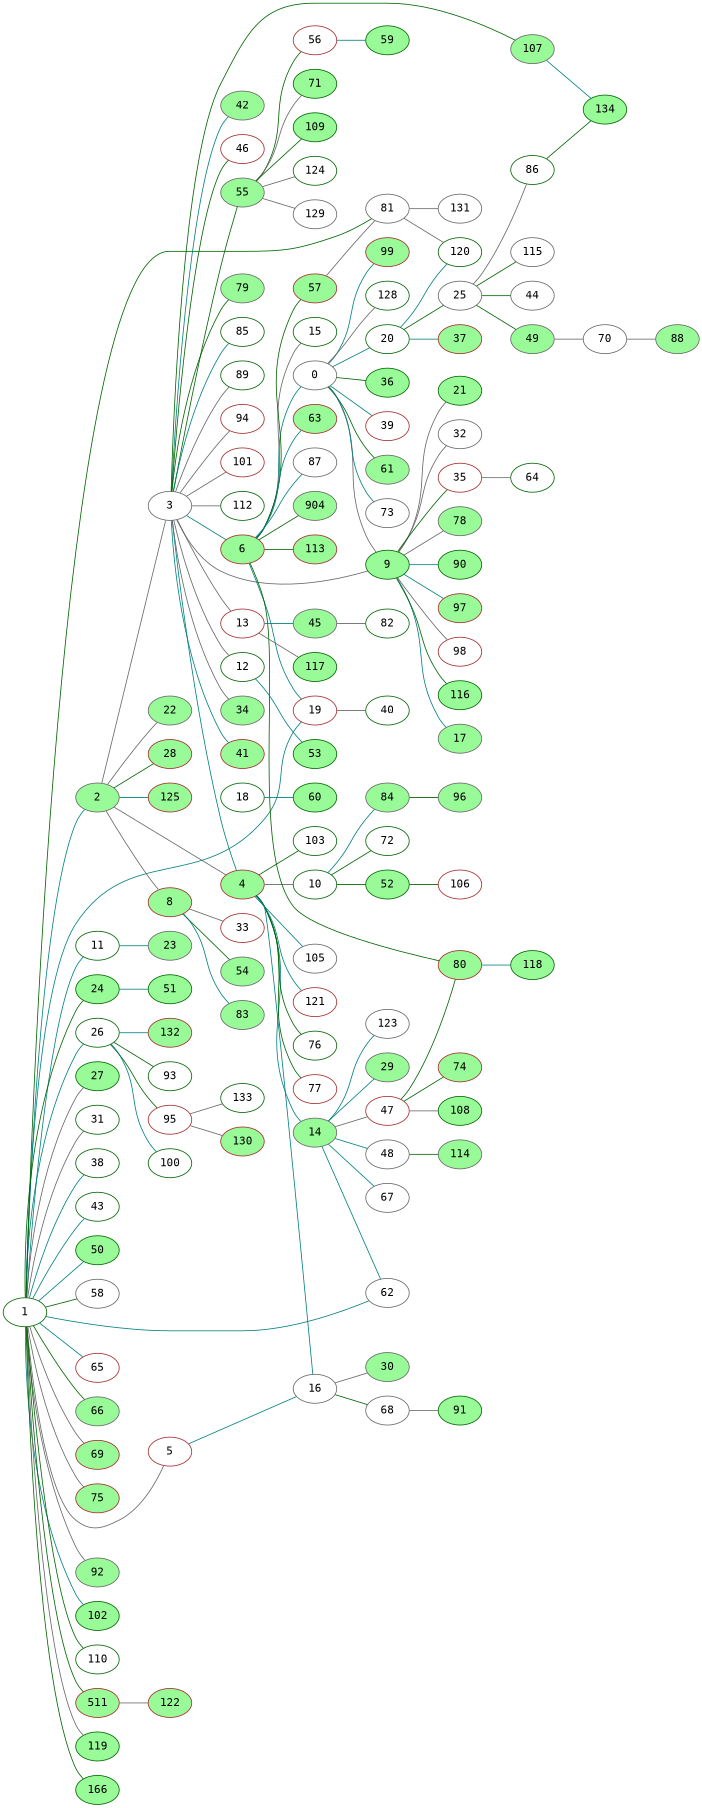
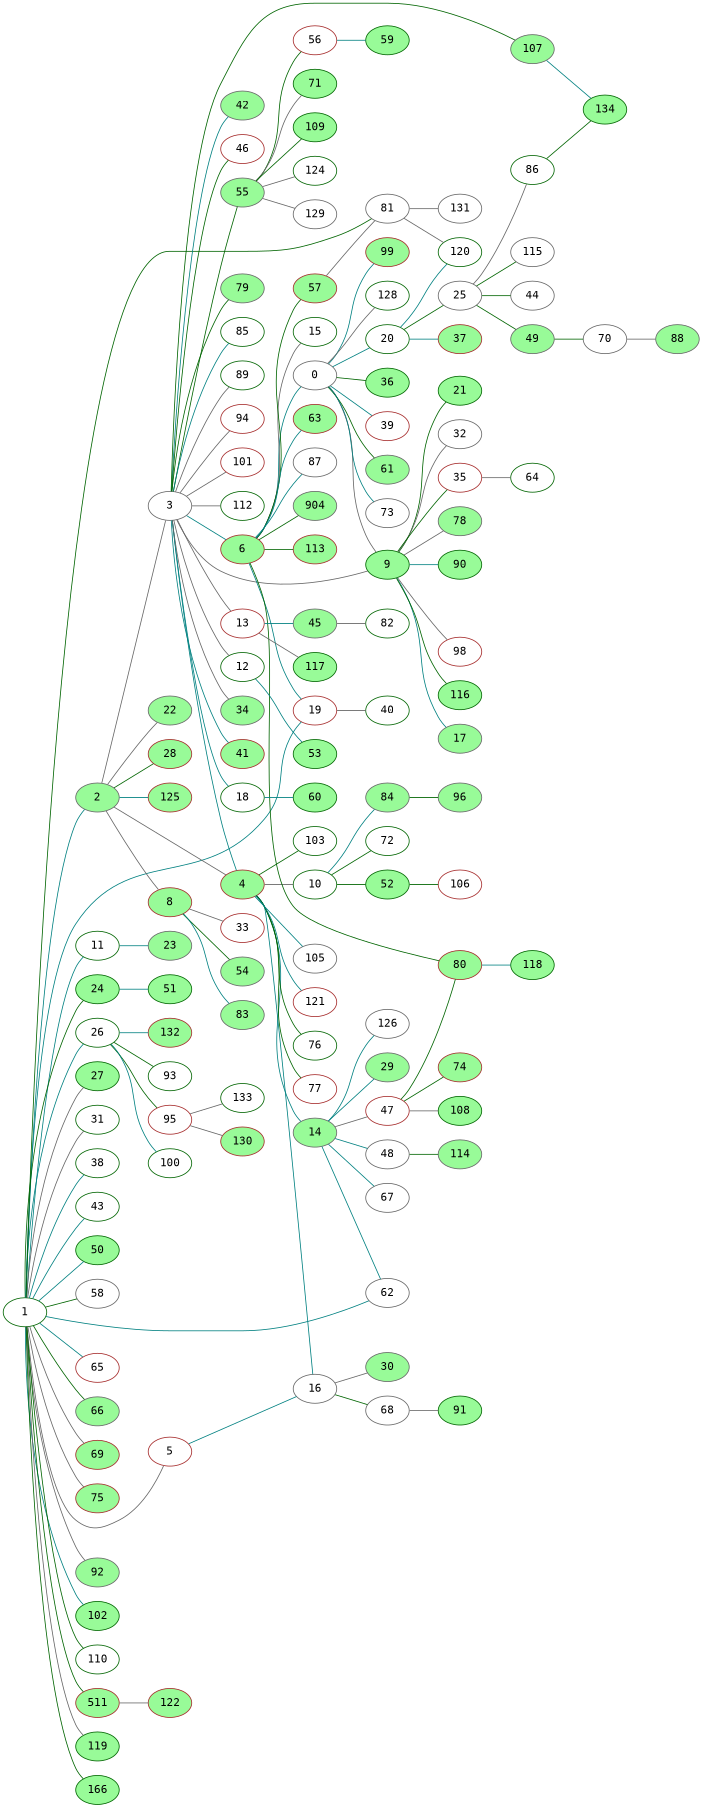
edge "49" -- "70": color gray40 -> darkgreen
edge "21" -- "9": color gray40 -> darkgreen
node "97": removed
edge "3" -- "18": added
node "123": label "123" -> "126"
